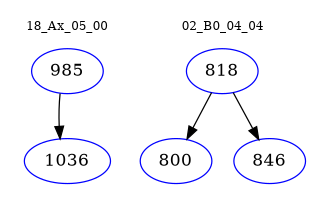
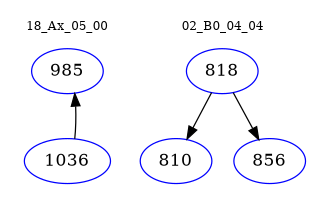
edge "985" -> "1036": reversed
node "800": label "800" -> "810"
node "846": label "846" -> "856"
